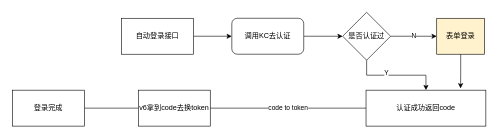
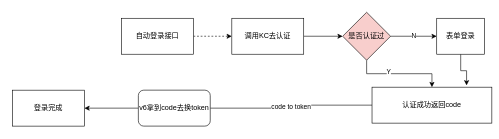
edge "自动登录接口" -> "调用KC去认证": style solid -> dashed
node "调用KC去认证": shape rounded rectangle -> rectangle
node "是否认证过": fillcolor #ffffff -> #f8cecc
node "表单登录": fillcolor #fff2cc -> #ffffff
edge "登录完成" -- "v6拿到code去换token": arrowhead none -> classic
node "v6拿到code去换token": shape rectangle -> rounded rectangle
node "认证成功返回code": moved (426, 108) -> (432, 105)
